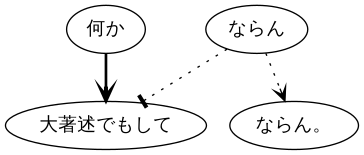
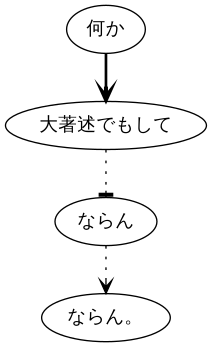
edge "ならん" -> "大著述でもして": reversed
